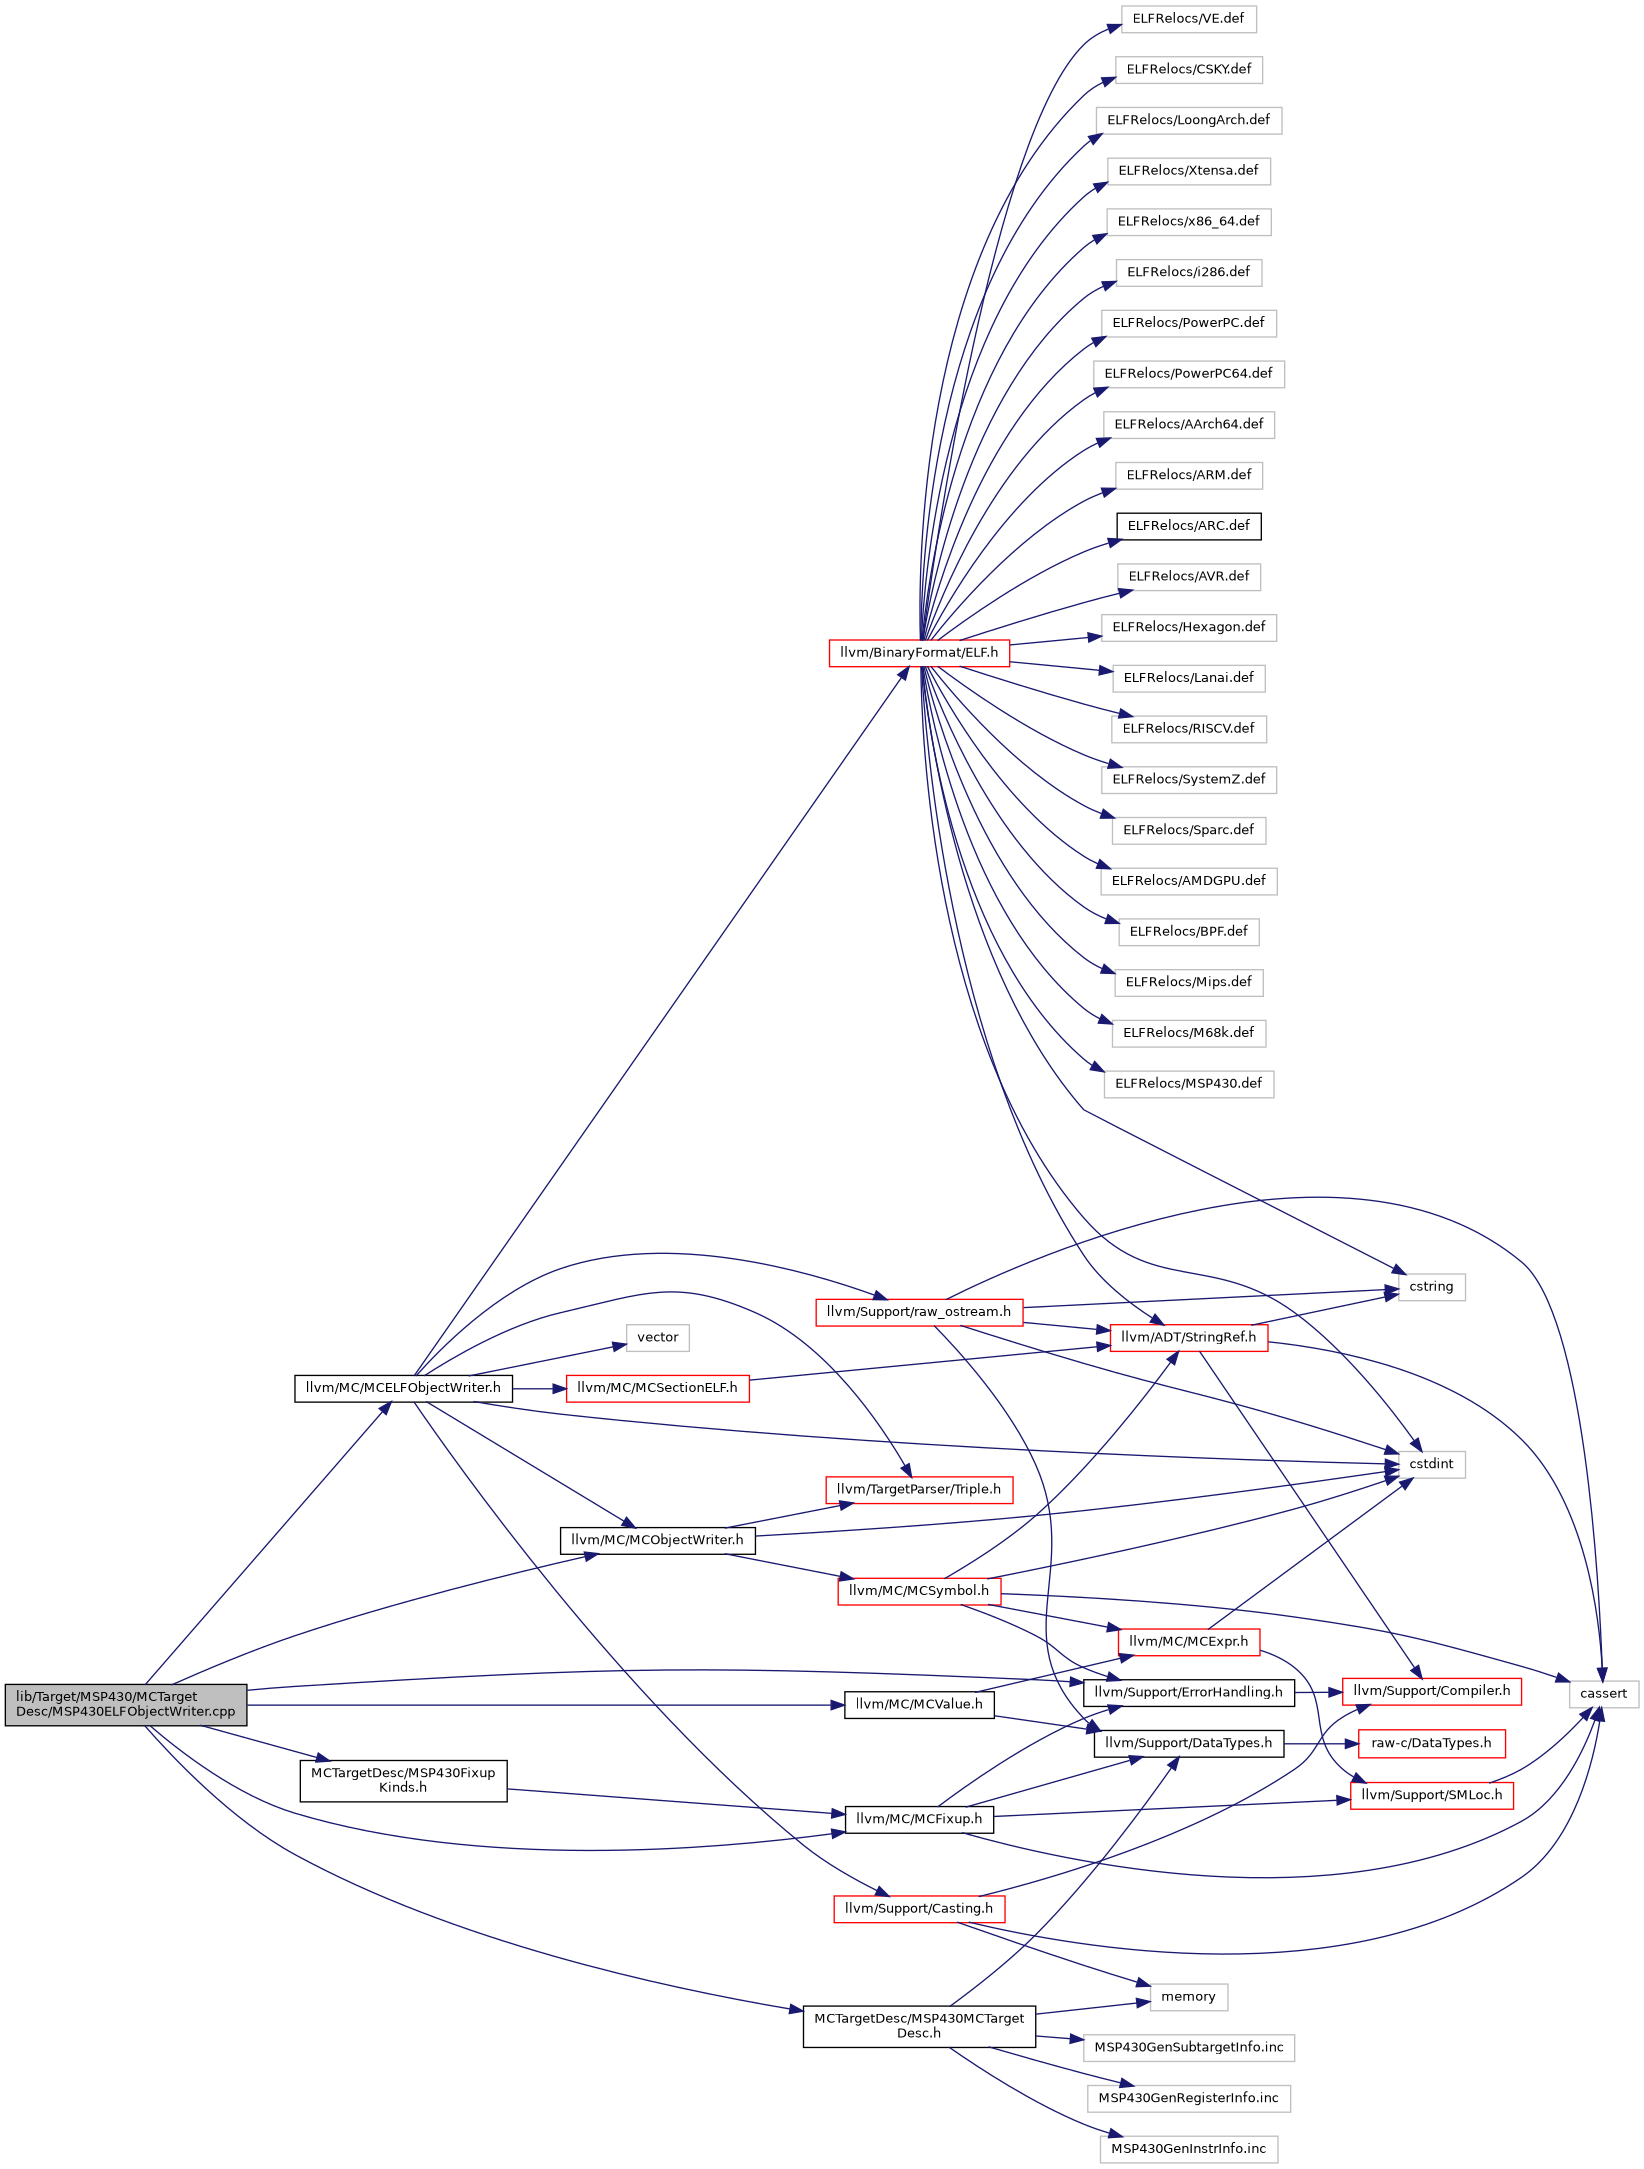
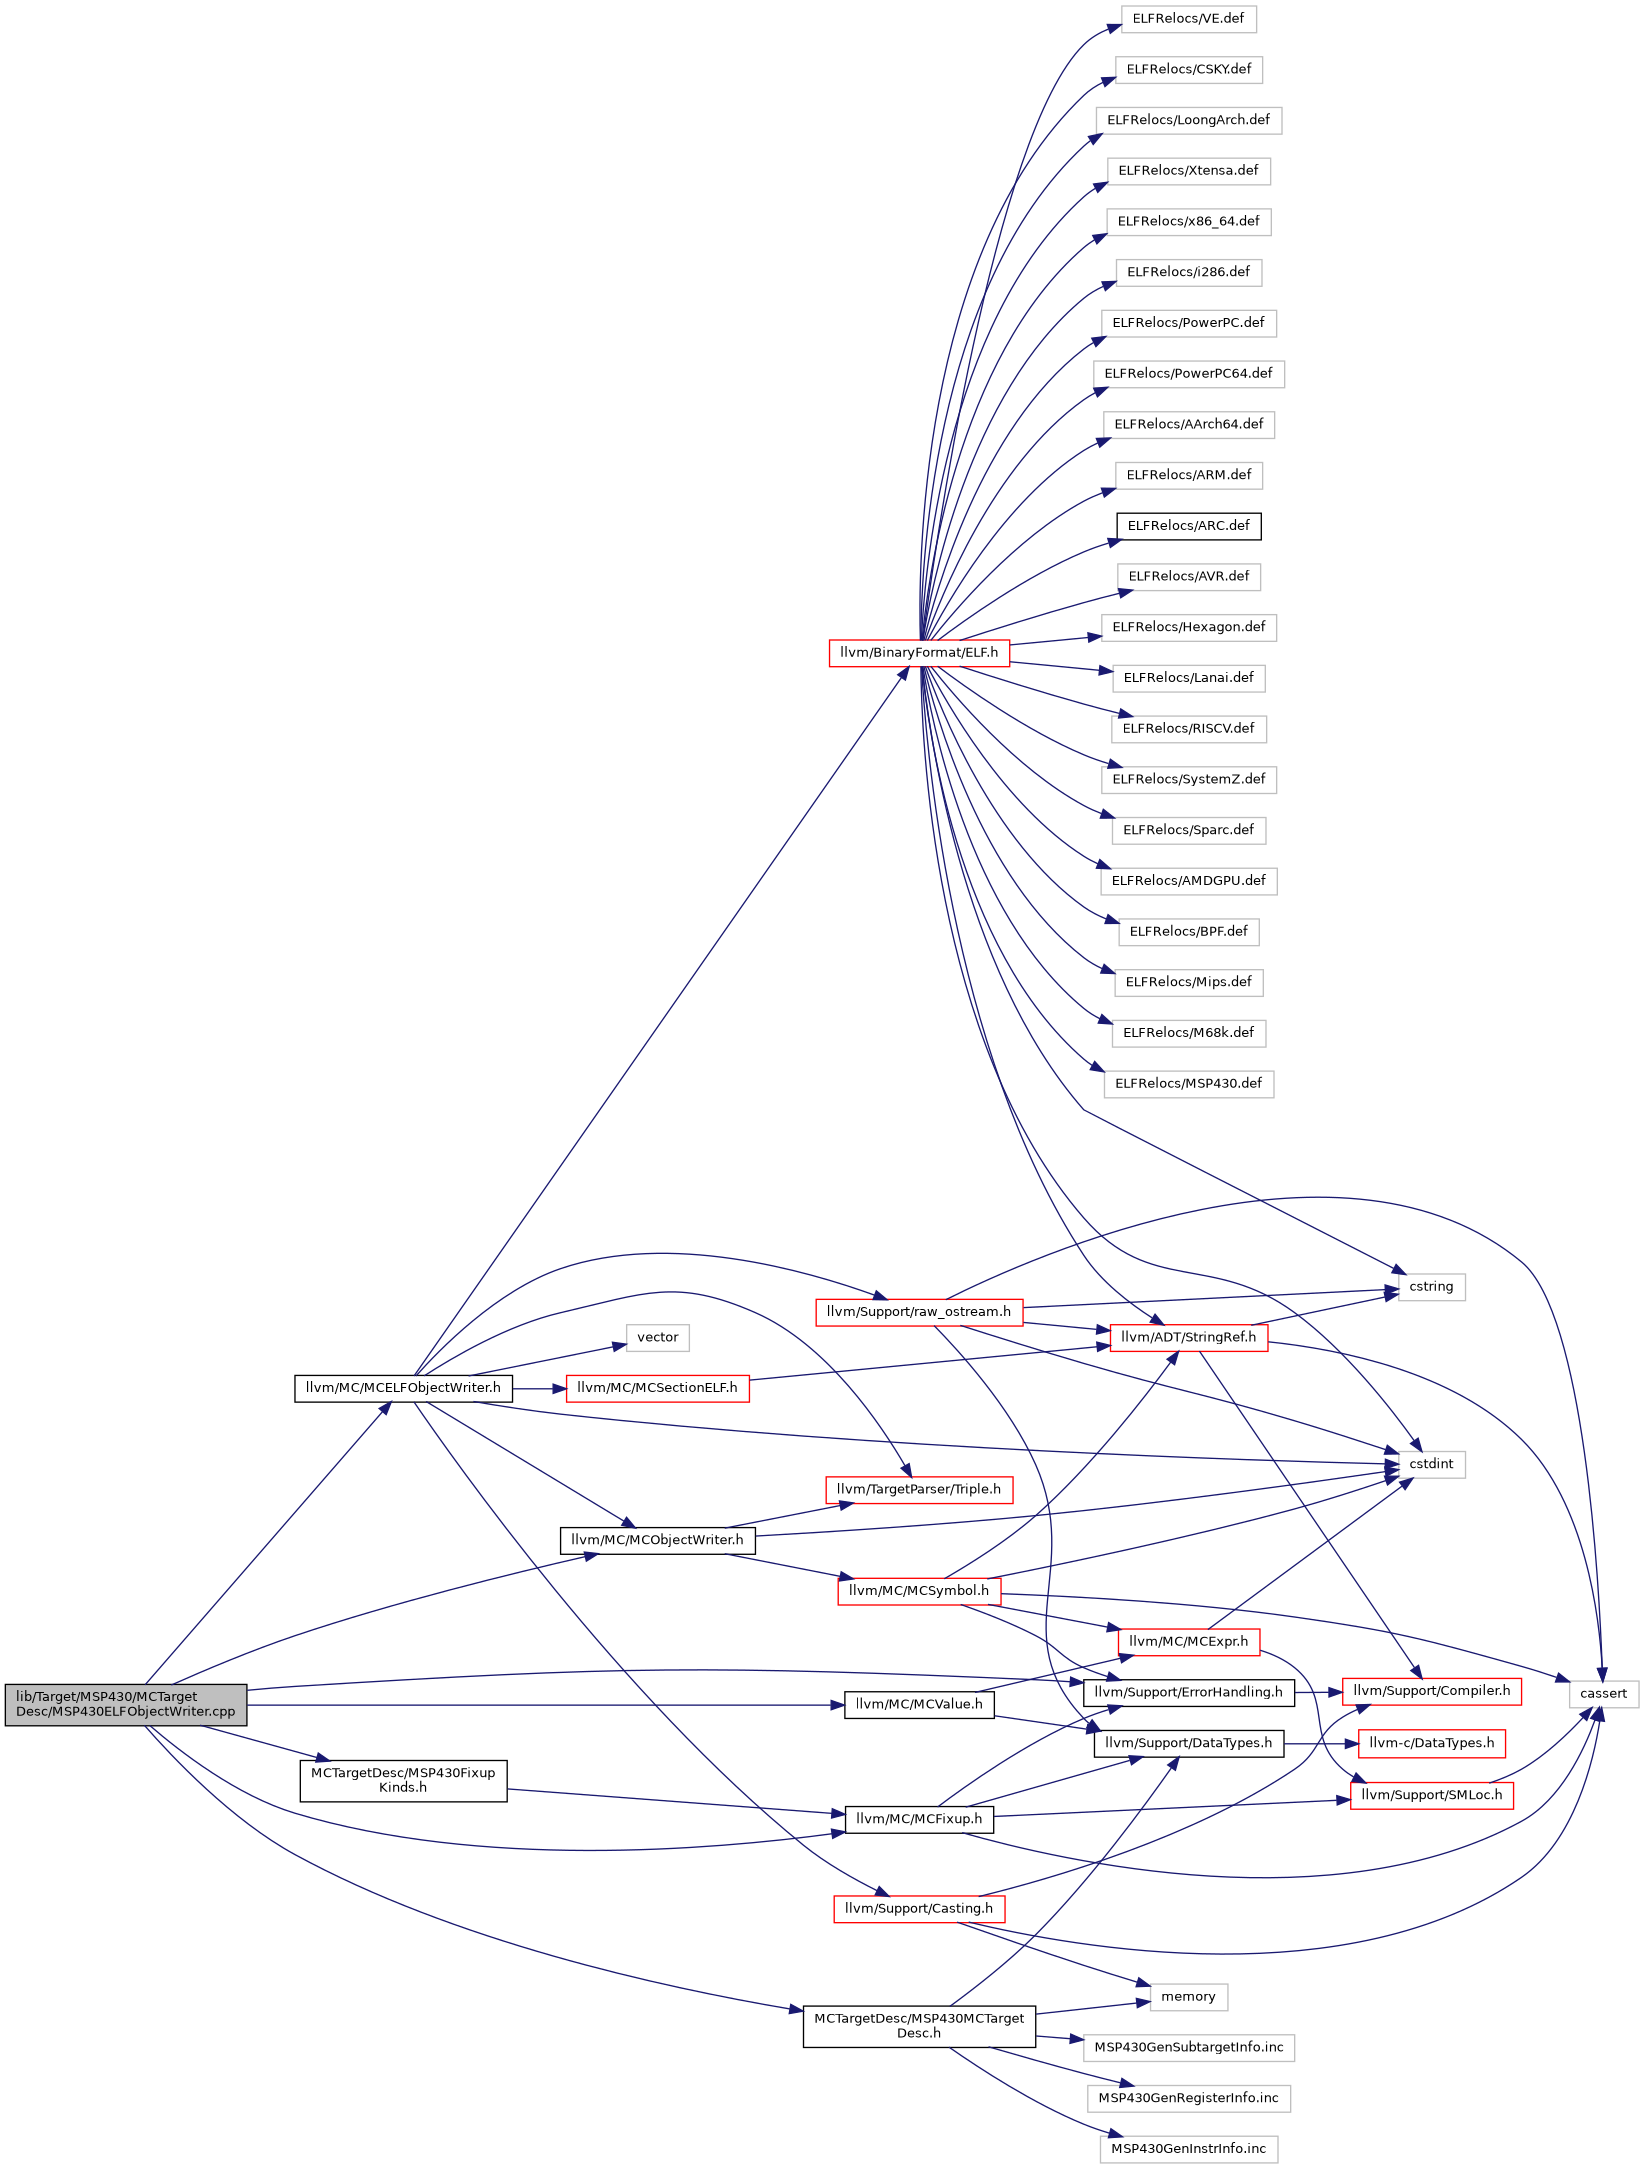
node "raw-c/DataTypes.h": label "raw-c/DataTypes.h" -> "llvm-c/DataTypes.h"
